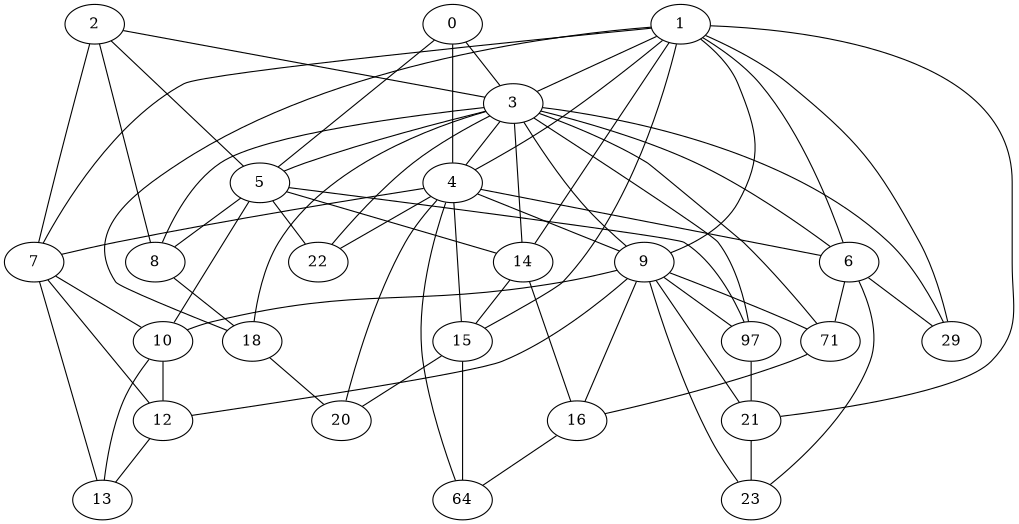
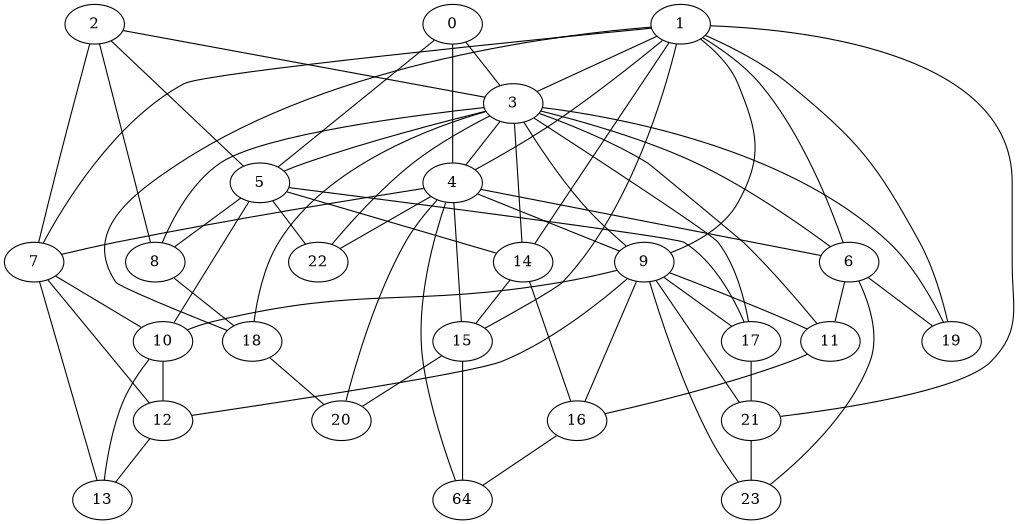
node "97": label "97" -> "17"
node "71": label "71" -> "11"
node "29": label "29" -> "19"
